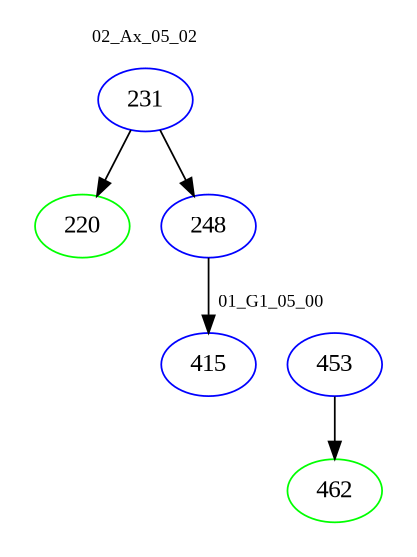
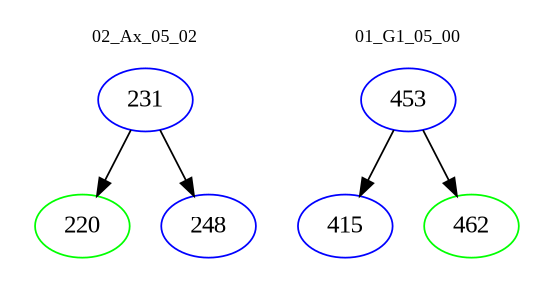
edge "248" -> "415": now "453" -> "415"
